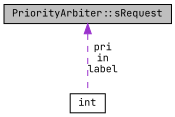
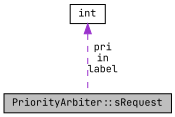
edge "int" -> "PriorityArbiter::sRequest": reversed
